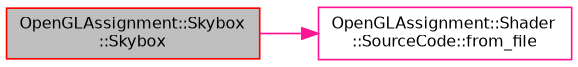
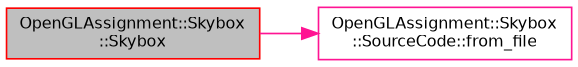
node "OpenGLAssignment::Shader ::SourceCode::from_file": label "OpenGLAssignment::Shader ::SourceCode::from_file" -> "OpenGLAssignment::Skybox ::SourceCode::from_file"
